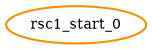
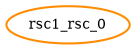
node "rsc1_start_0": label "rsc1_start_0" -> "rsc1_rsc_0"
